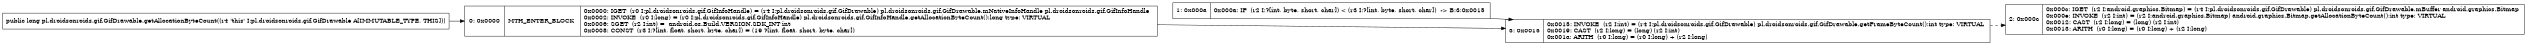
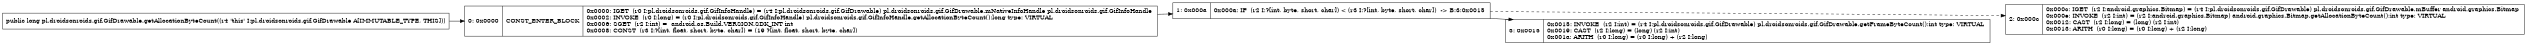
node "0: 0x0000": text "MTH_ENTER_BLOCK" -> "CONST_ENTER_BLOCK"
edge "3: 0x0015" -> "2: 0x000c": now "1: 0x000a" -> "2: 0x000c"
edge "0: 0x0000" -> "3: 0x0015": now "0: 0x0000" -> "1: 0x000a"
